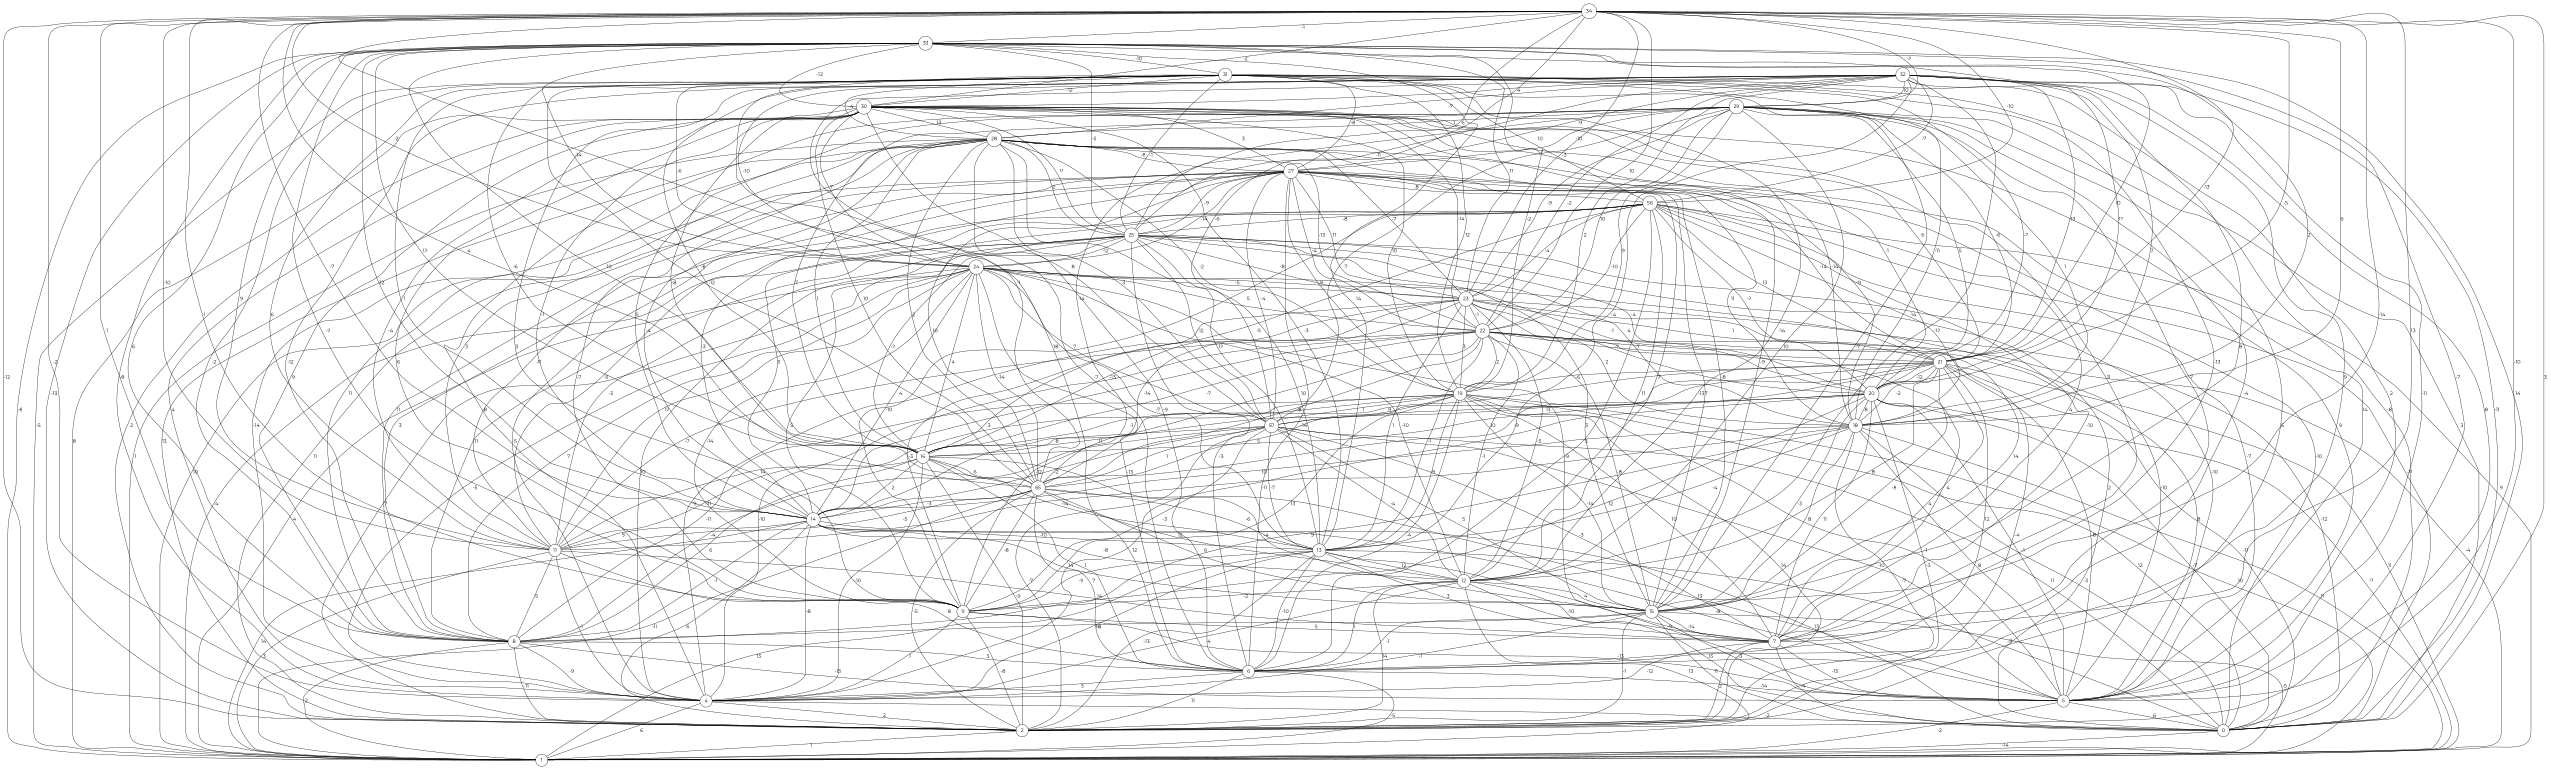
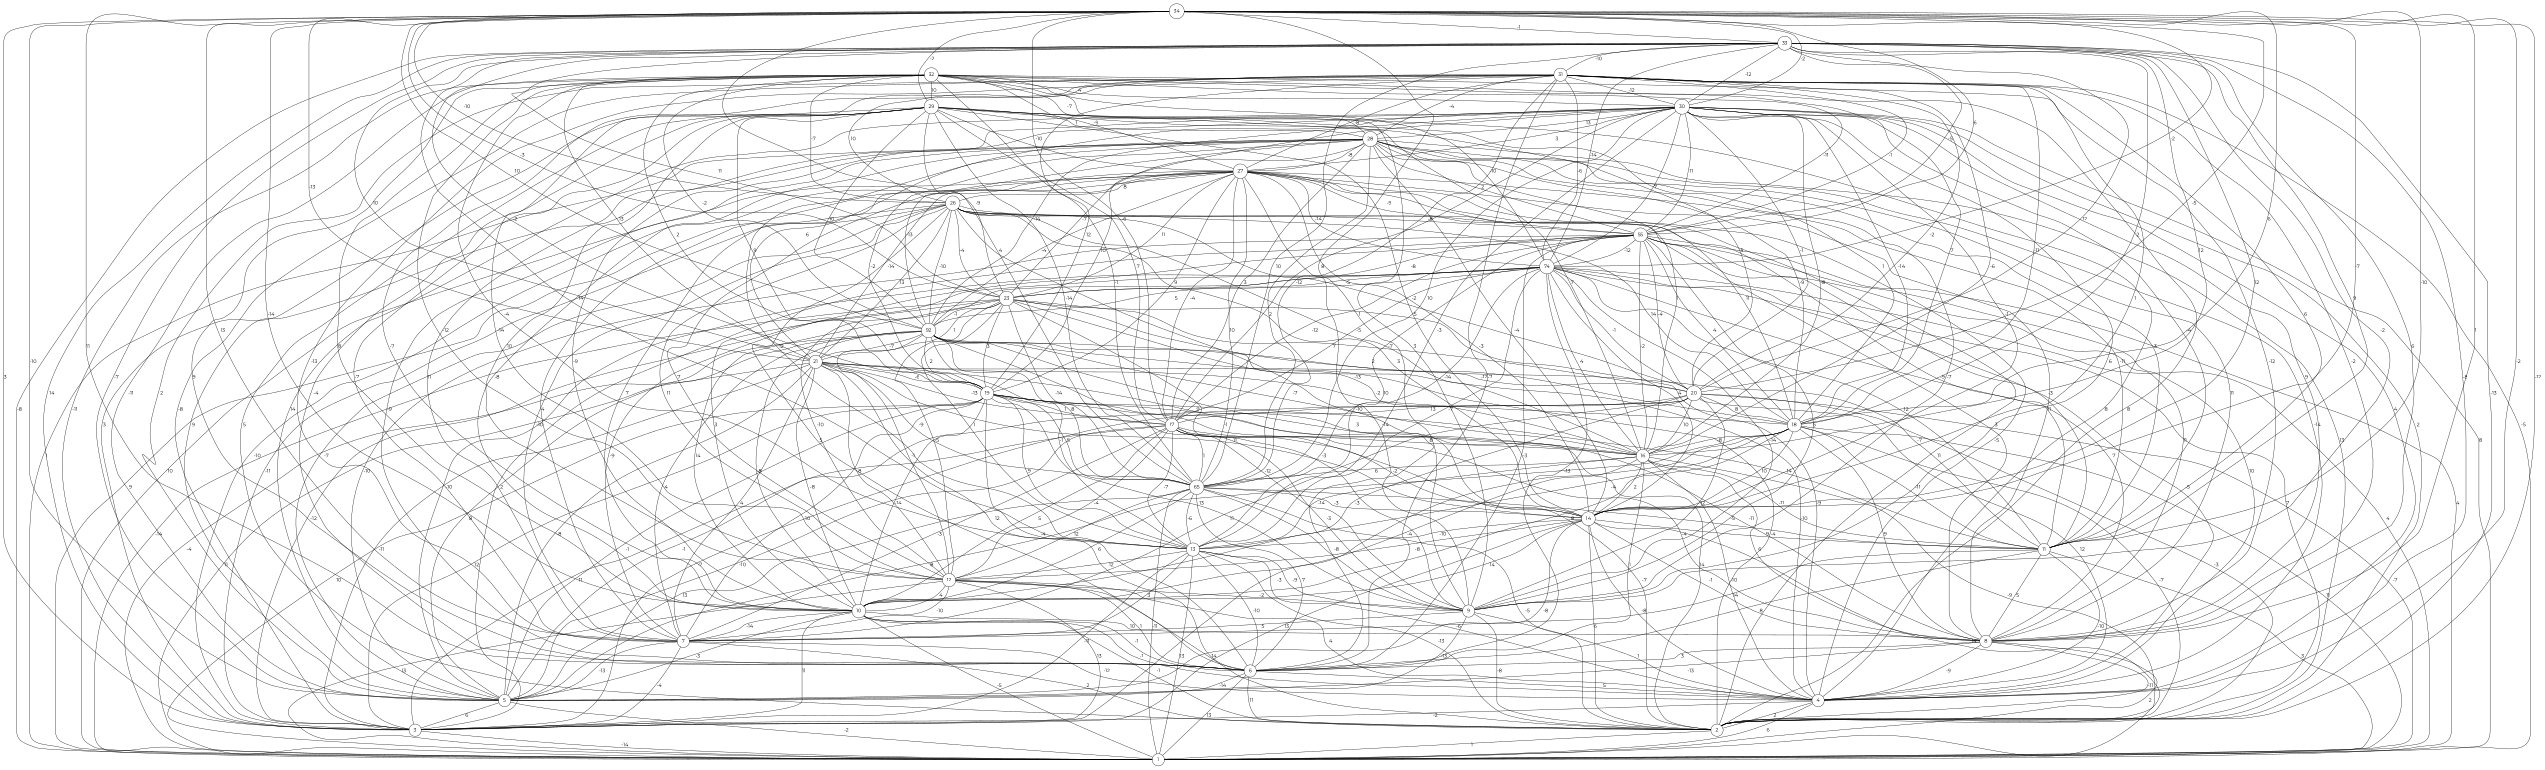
edge "32" -- "16": now "18" -- "16"
edge "29" -- "21": removed, label "-6"
node "56": label "56" -> "26"
node "25": label "25" -> "55"
node "24": label "24" -> "74"
node "22": label "22" -> "92"
edge "34" -- "6": label "18" -> "11"
node "57": label "57" -> "17"
node "15": label "15" -> "10"
edge "11" -- "4": label "-1" -> "-10"
edge "13" -- "5": removed, label "9"
edge "23" -- "1": added, label "-14"
edge "6" -- "1": label "-5" -> "13"
node "0": label "0" -> "3"
